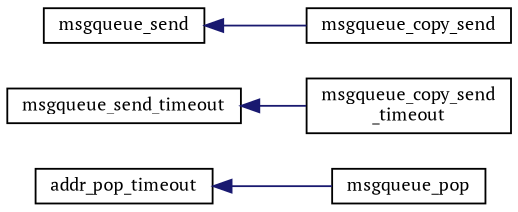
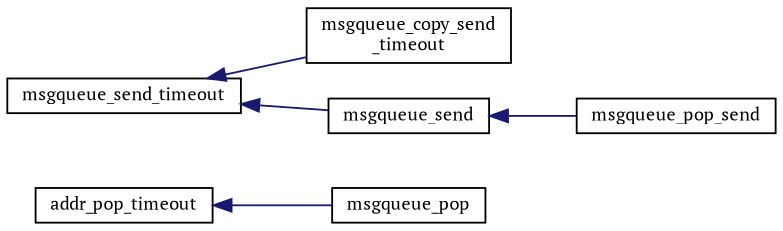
node "msgqueue_copy_send": label "msgqueue_copy_send" -> "msgqueue_pop_send"
edge "msgqueue_send" -> "msgqueue_send_timeout": added
